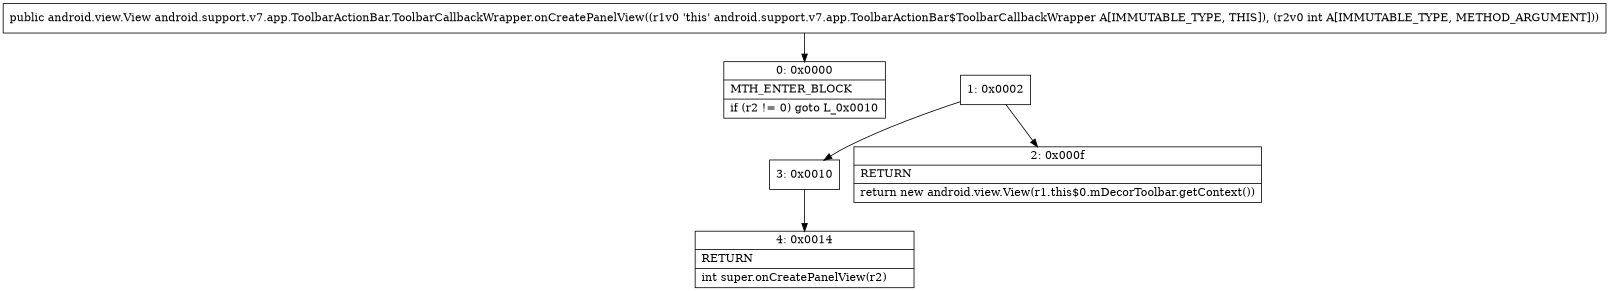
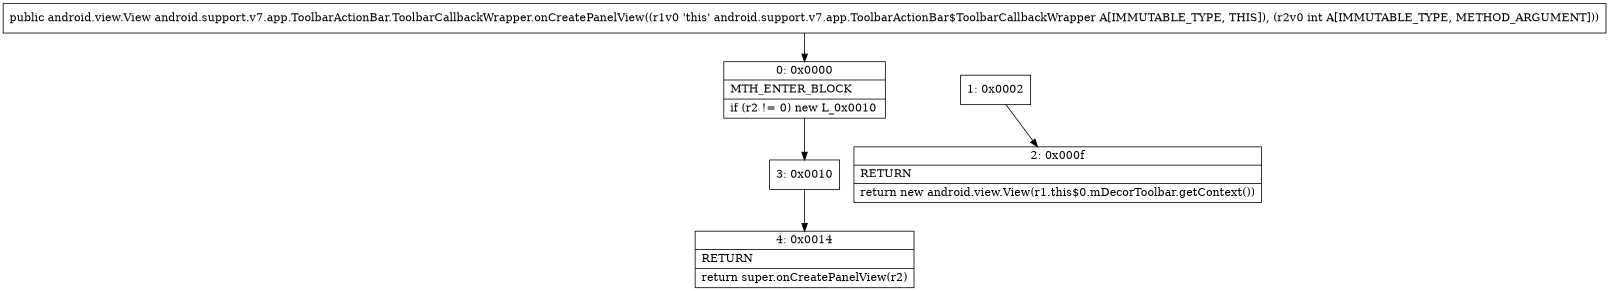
node "0: 0x0000": text "if (r2 != 0) goto L_0x0010" -> "if (r2 != 0) new L_0x0010"
edge "1: 0x0002" -> "3: 0x0010": now "0: 0x0000" -> "3: 0x0010"
node "4: 0x0014": text "int super.onCreatePanelView(r2)" -> "return super.onCreatePanelView(r2)"
